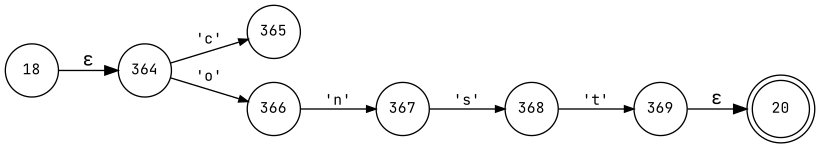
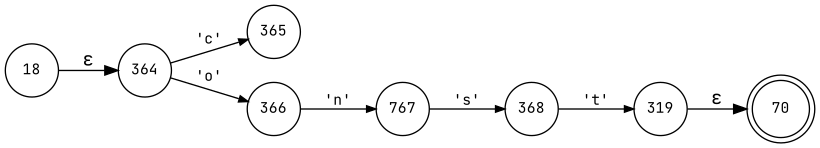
node "367": label "367" -> "767"
node "369": label "369" -> "319"
node "20": label "20" -> "70"
